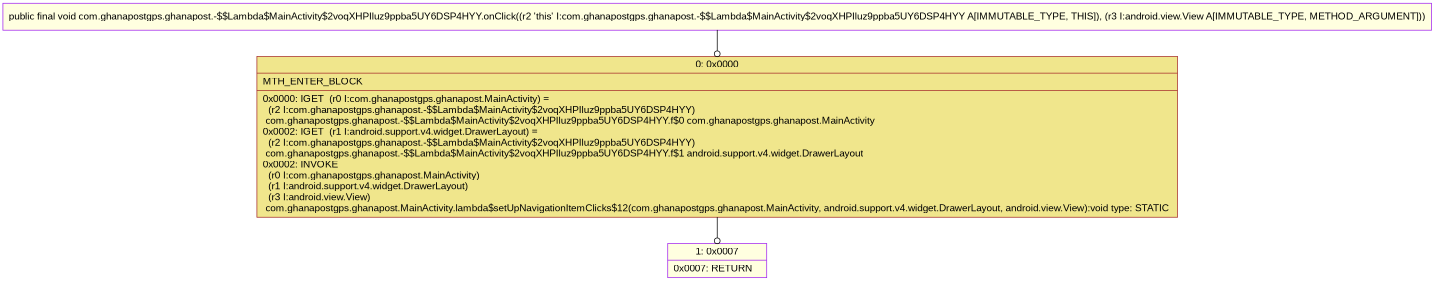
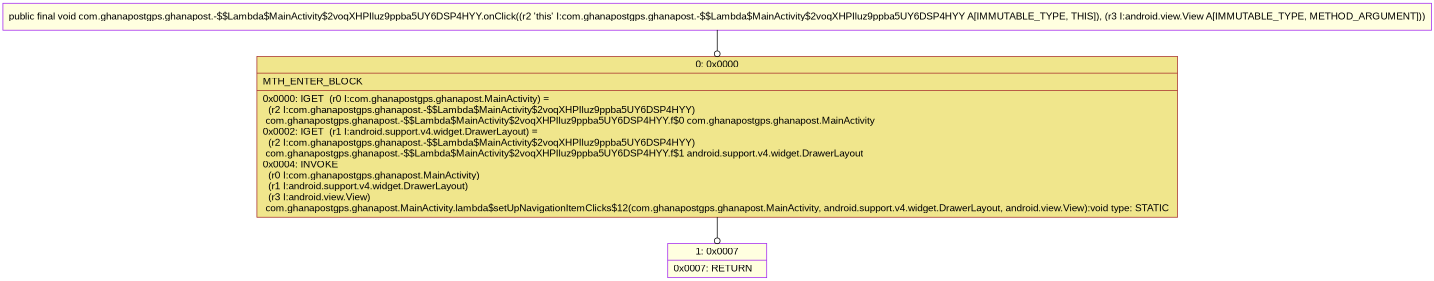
node "0: 0x0000": text "0x0002: INVOKE" -> "0x0004: INVOKE"
